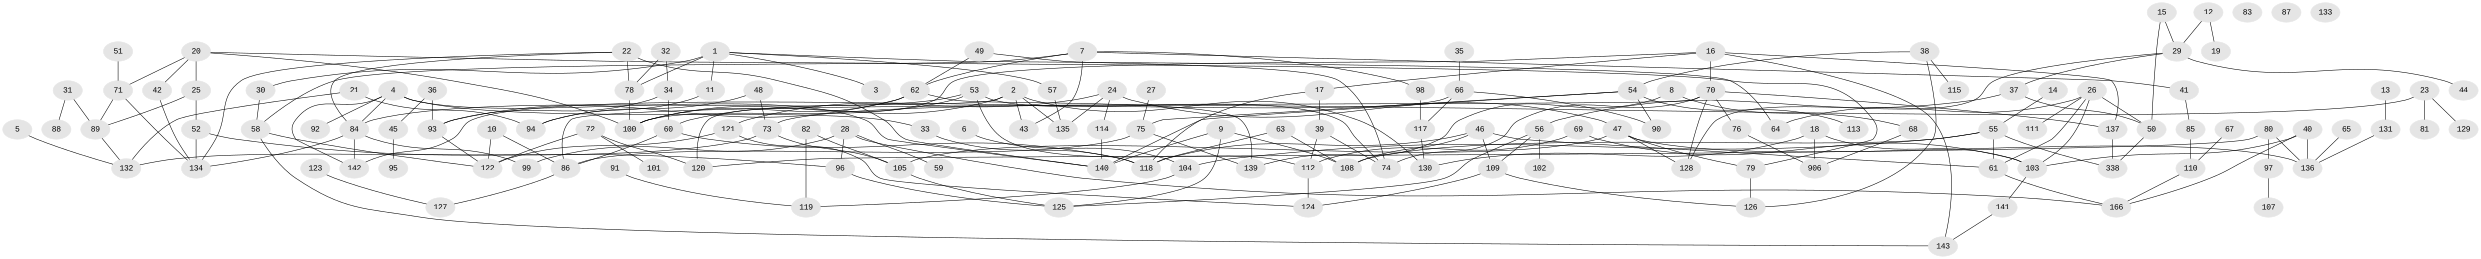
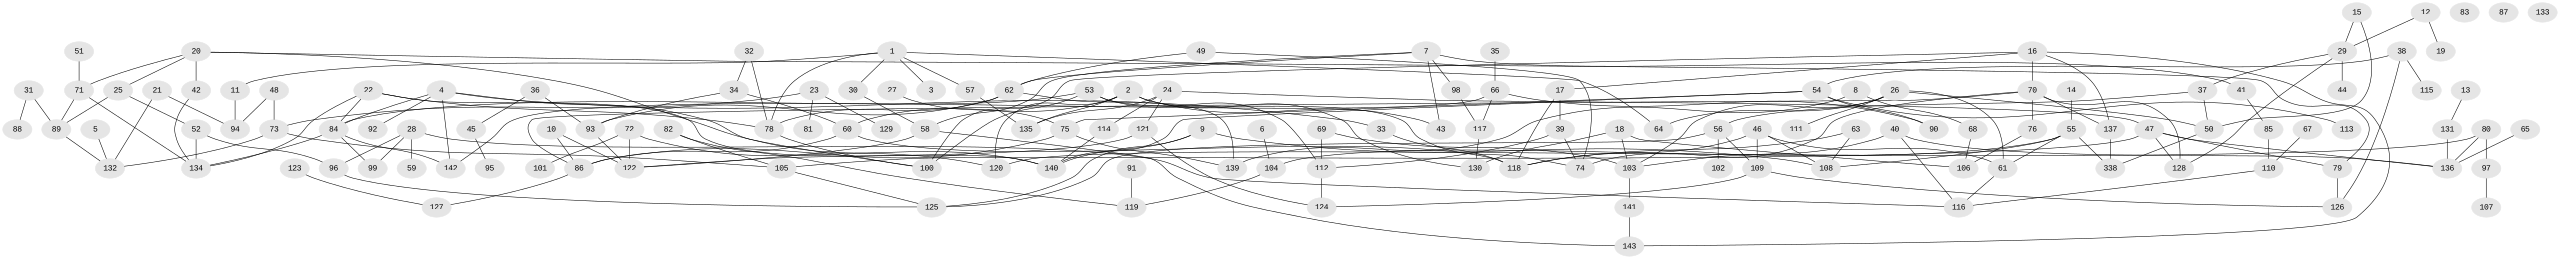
edge "62" -- "100": now "62" -- "78"
node "906": label "906" -> "106"
node "166": label "166" -> "116"
